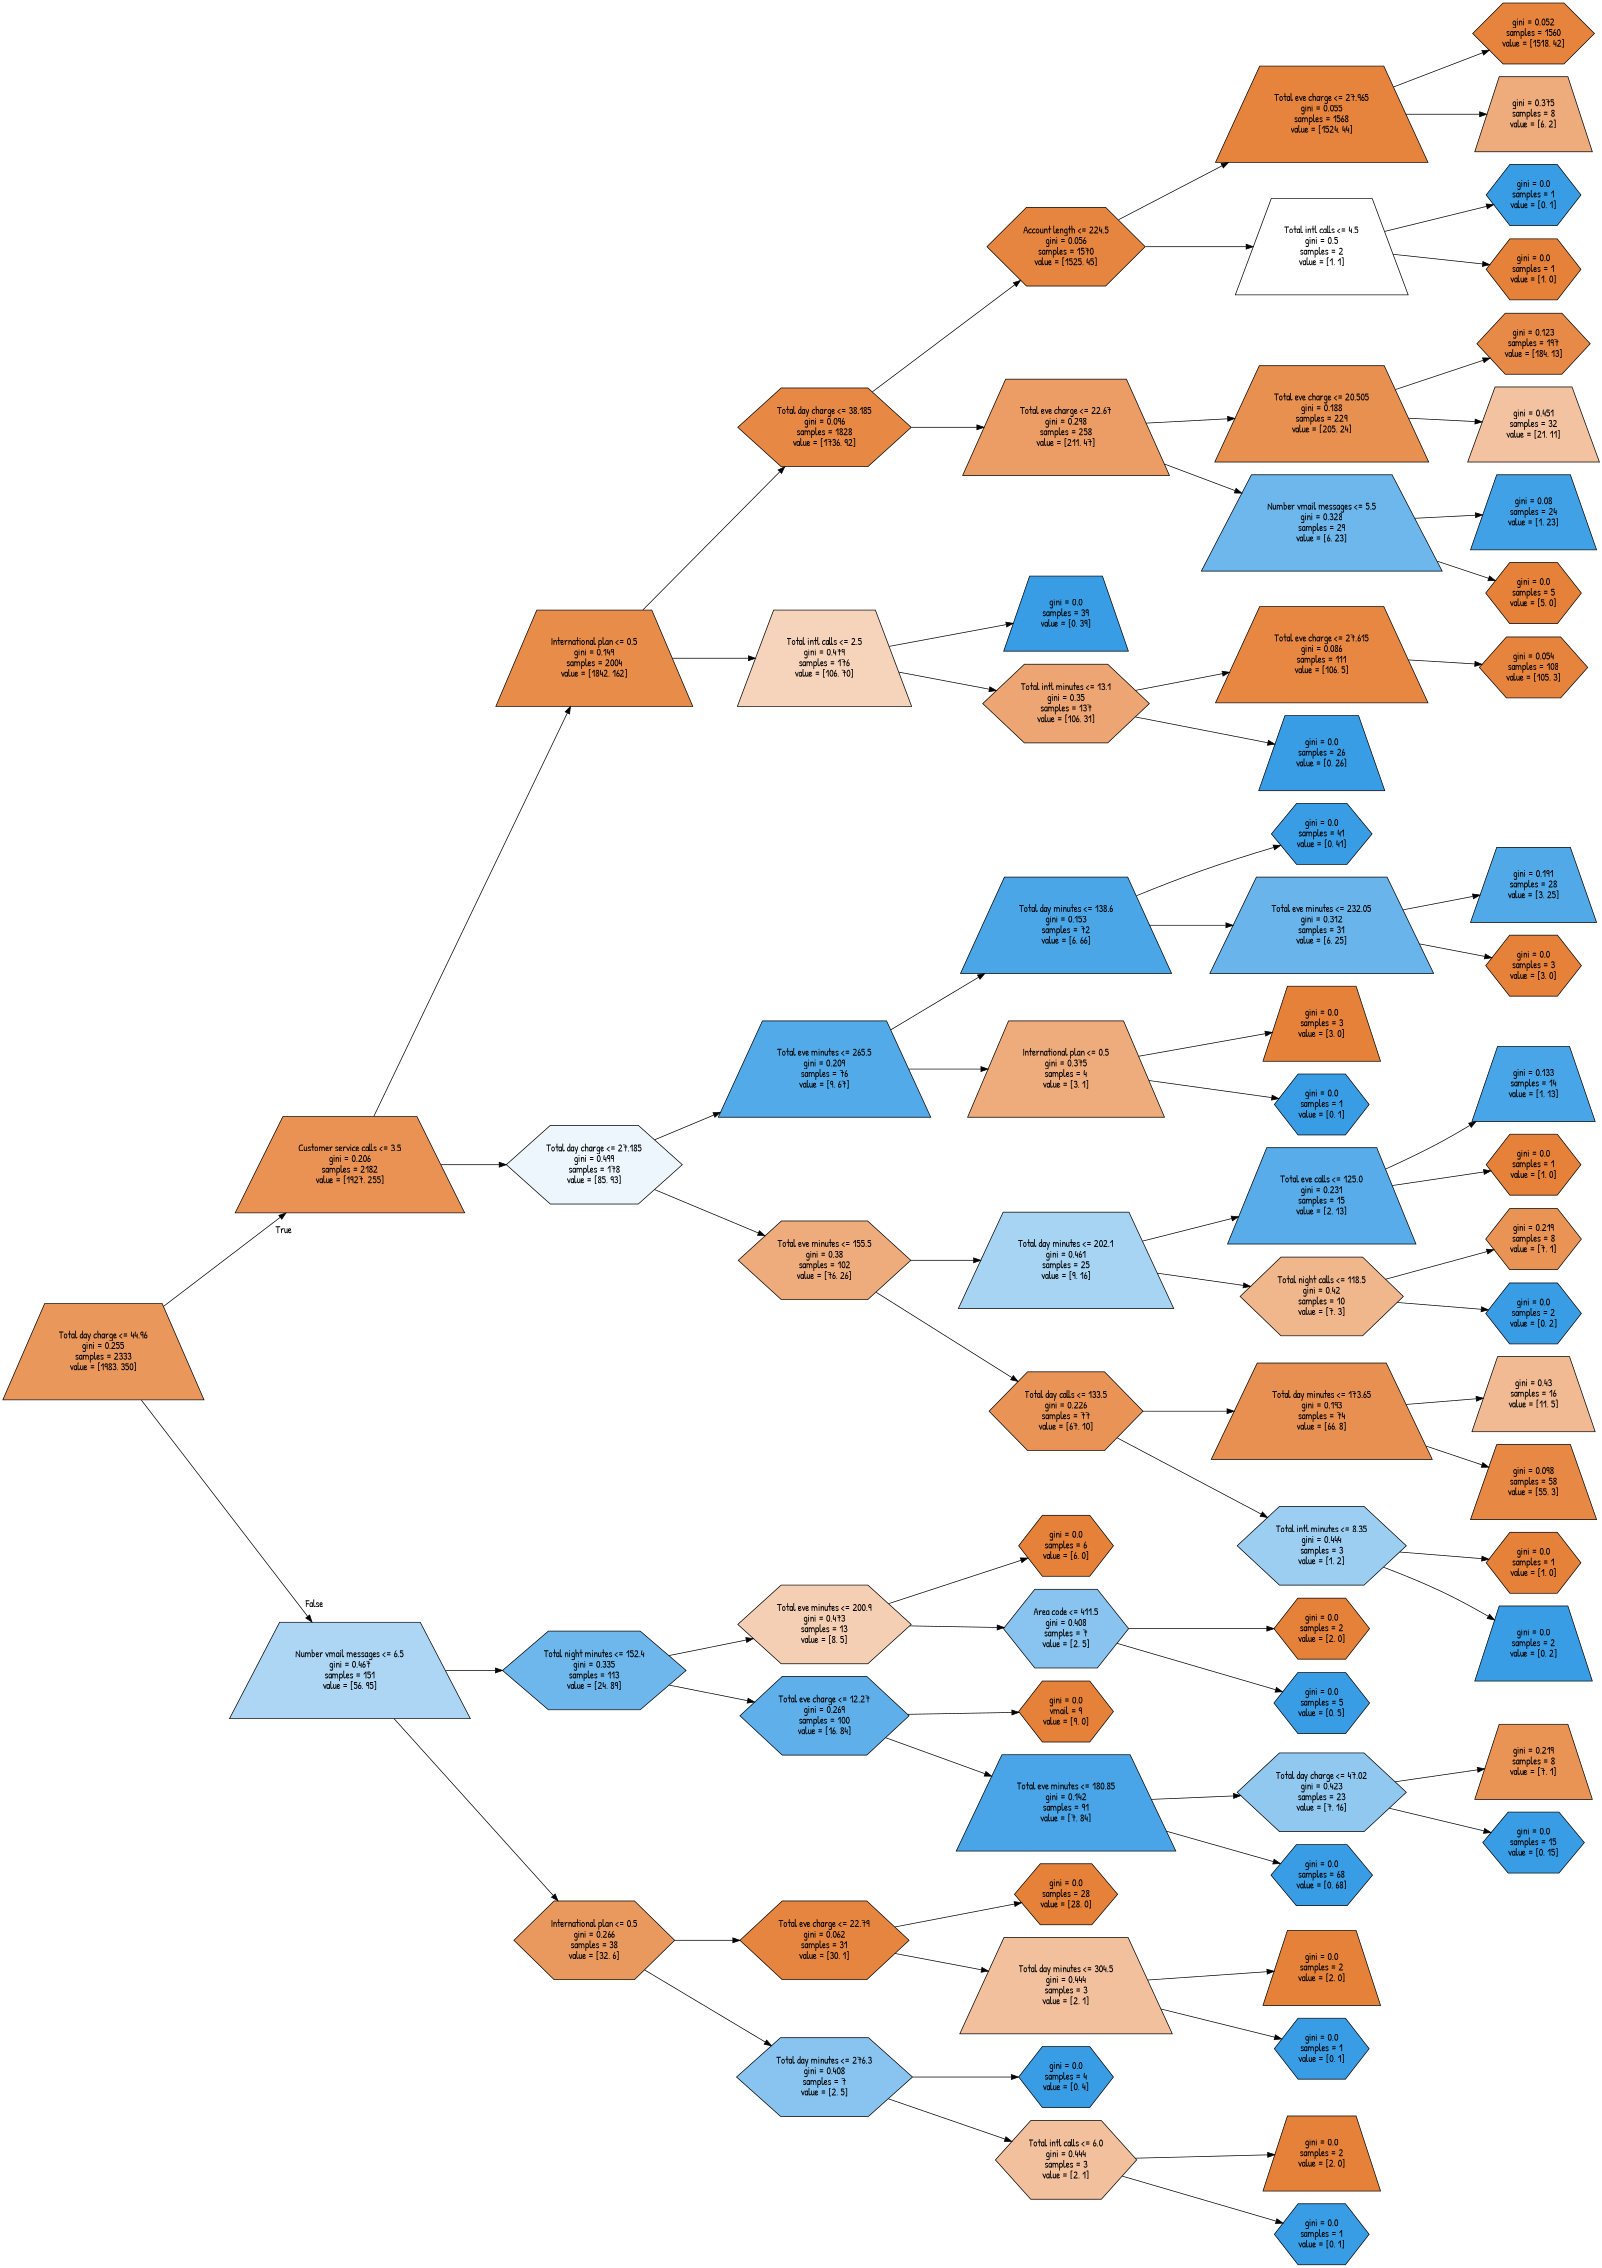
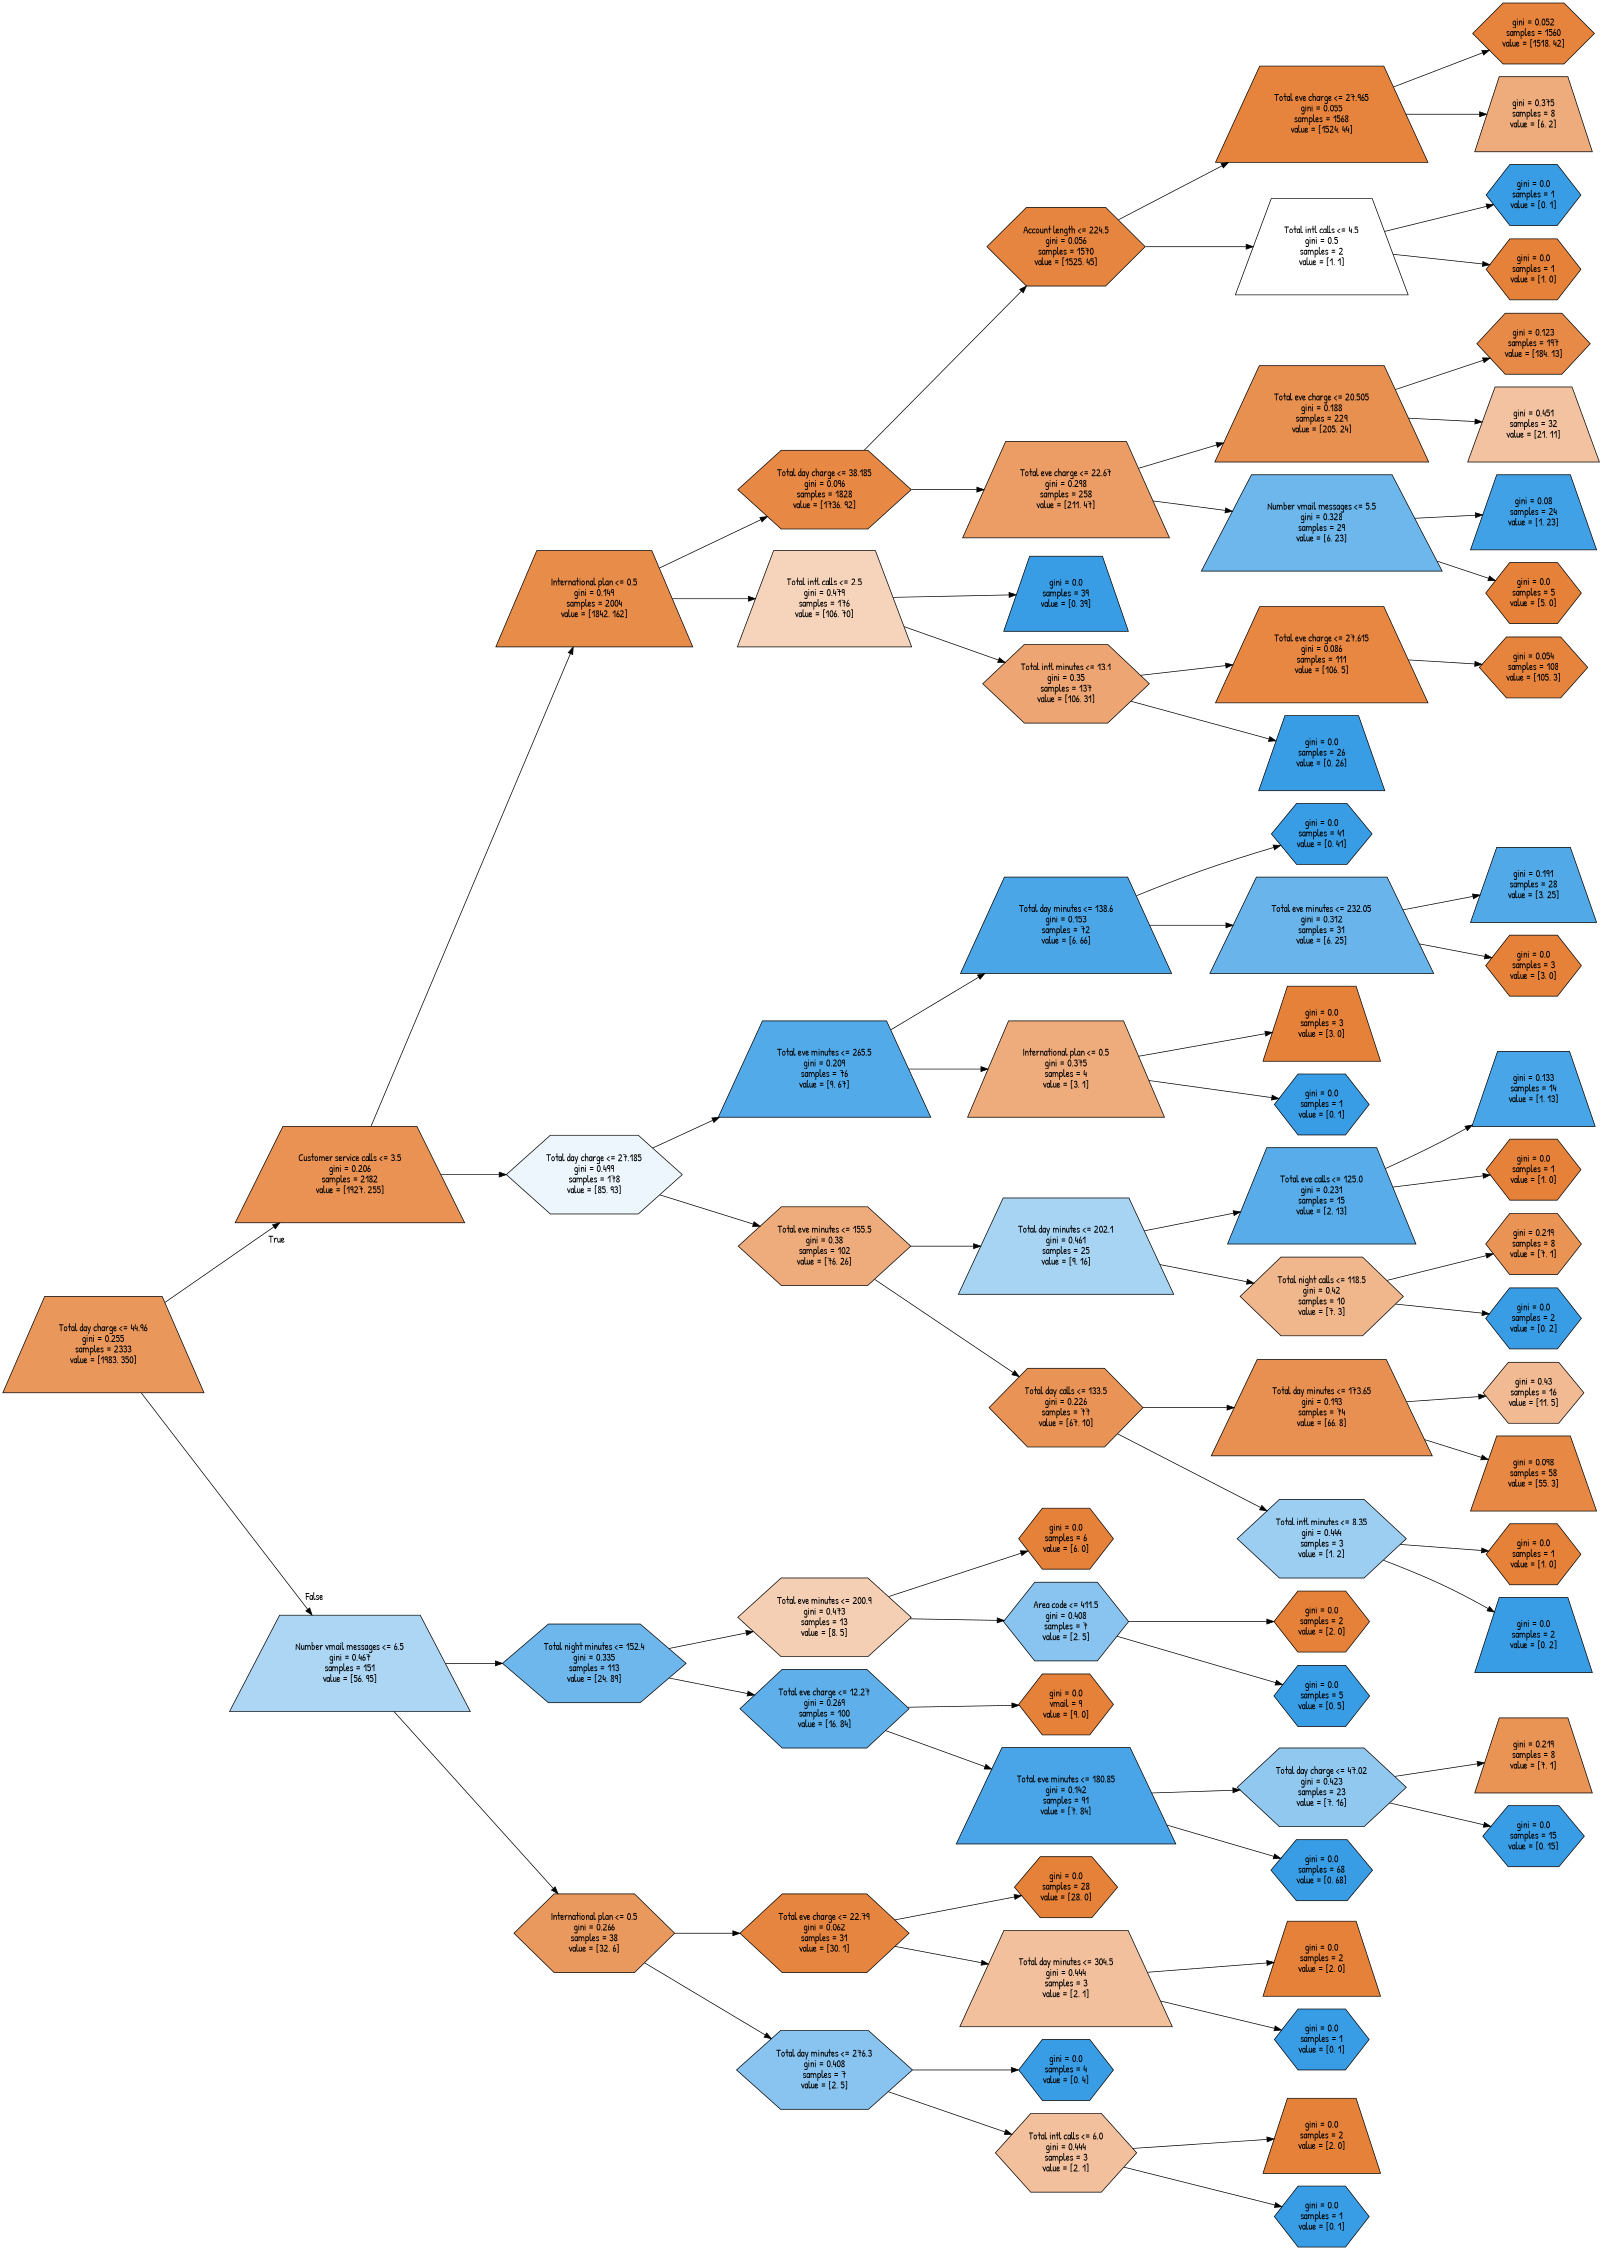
node "gini = 0.43 samples = 16 value = [11, 5]": shape trapezium -> hexagon
